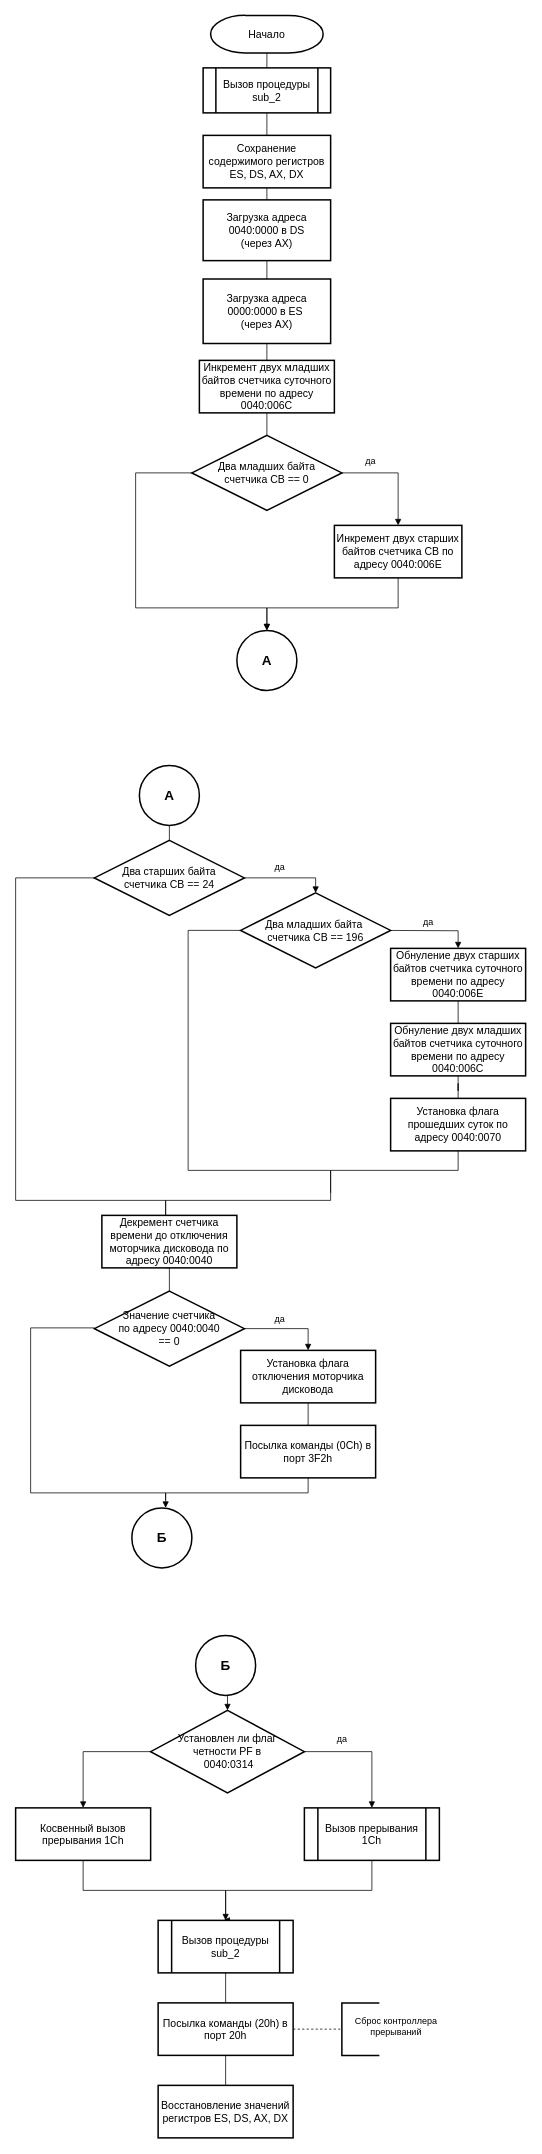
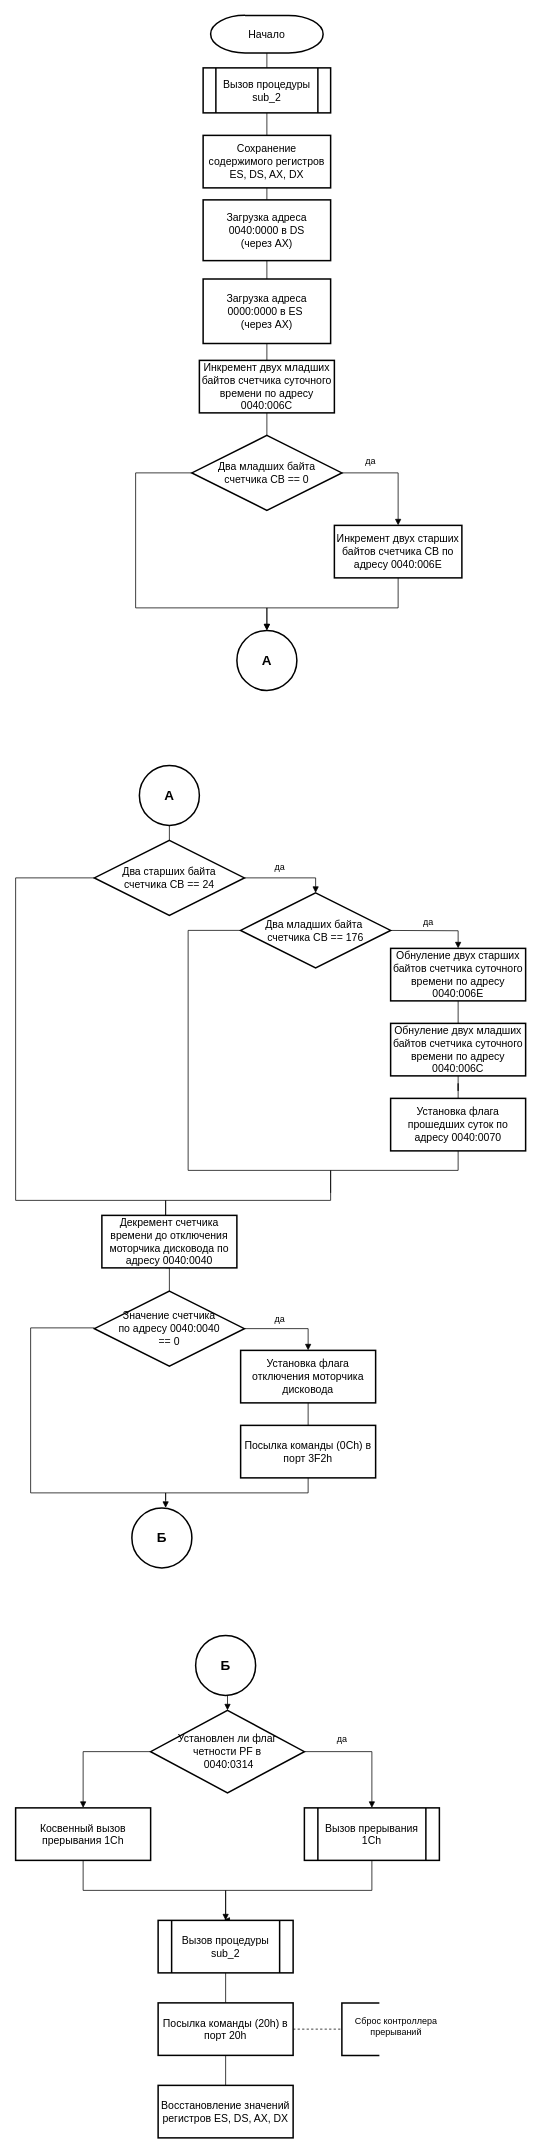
node "Два младших байта счетчика СВ == 196": label "Два младших байта счетчика СВ == 196" -> "Два младших байта счетчика СВ == 176"
